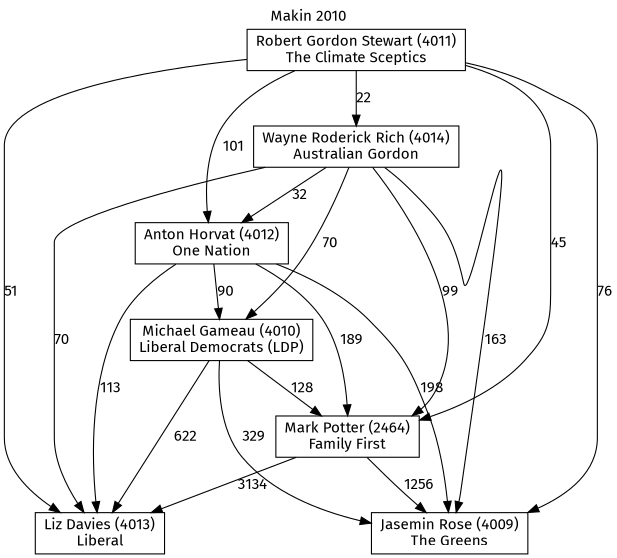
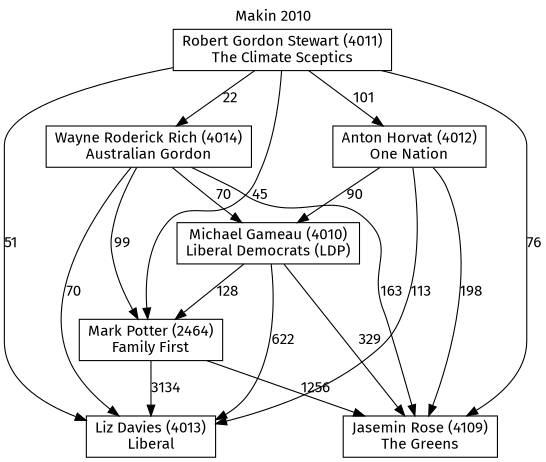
edge "Wayne Roderick Rich (4014) Australian Gordon" -> "Anton Horvat (4012) One Nation": removed, label "32"
edge "Anton Horvat (4012) One Nation" -> "Mark Potter (2464) Family First": removed, label "189"
node "Jasemin Rose (4009) The Greens": label "Jasemin Rose (4009) The Greens" -> "Jasemin Rose (4109) The Greens"
